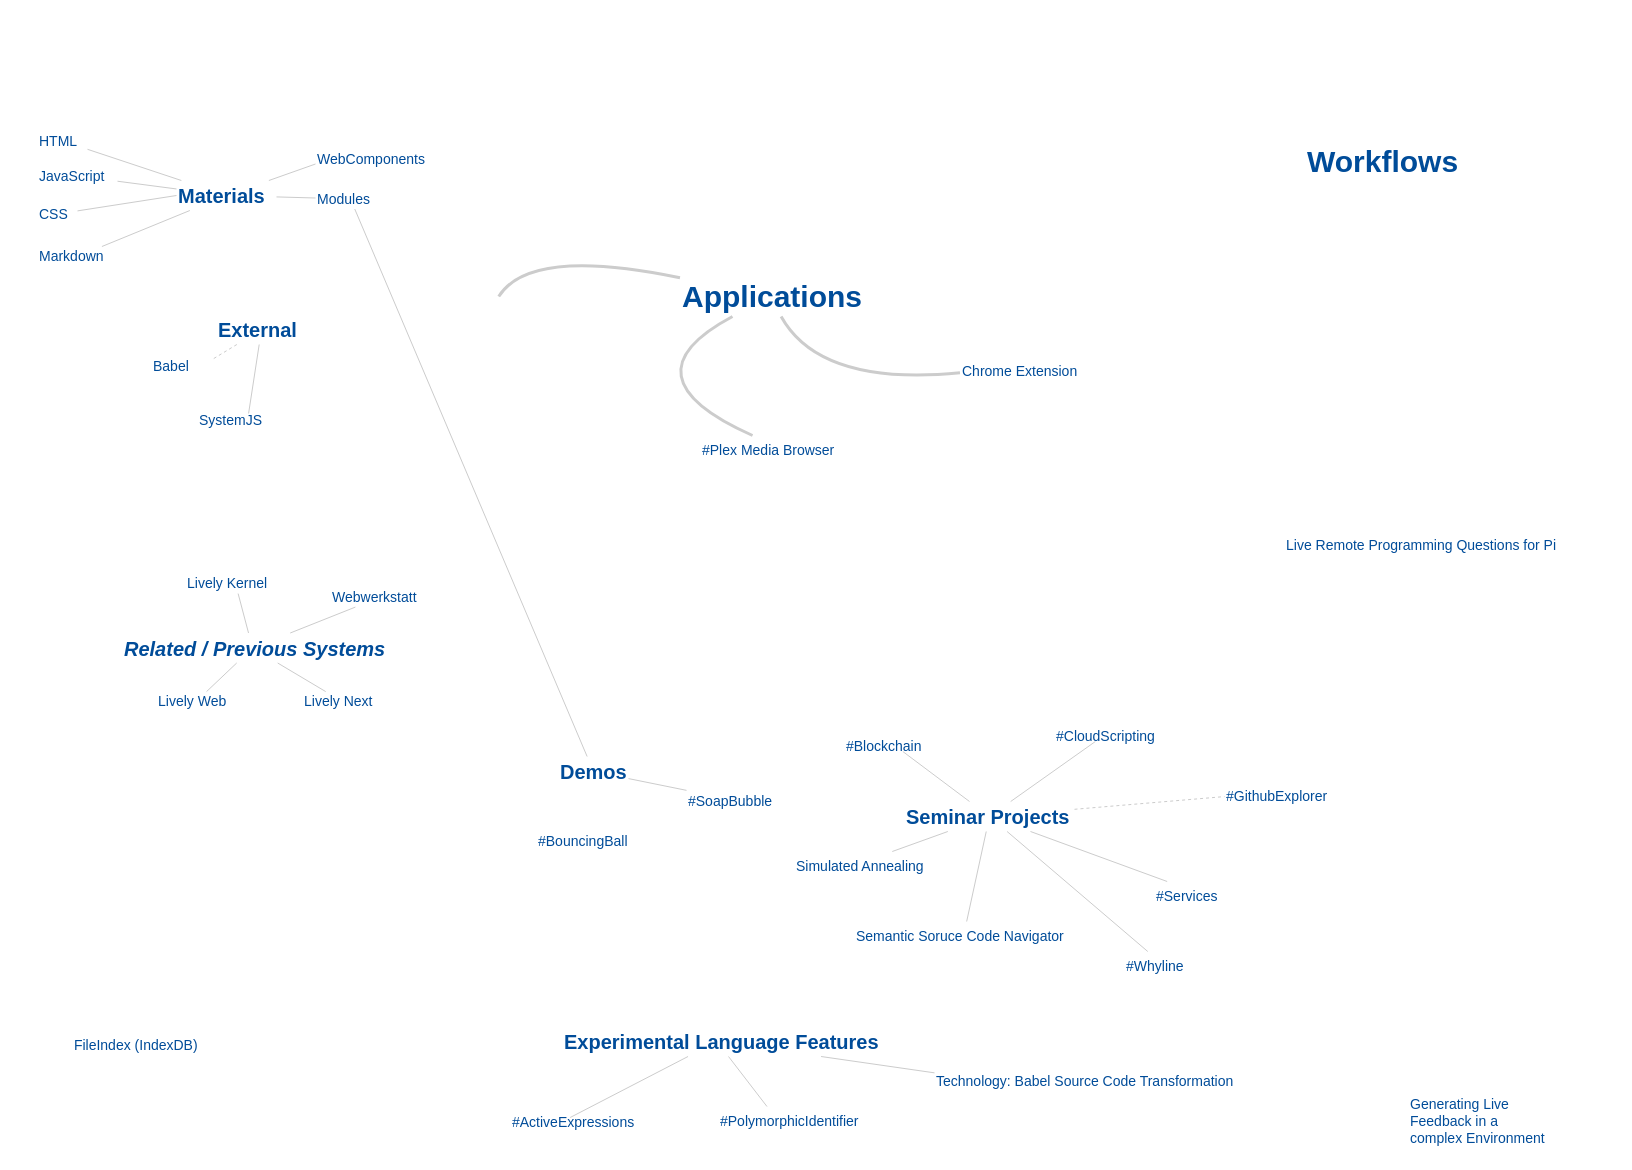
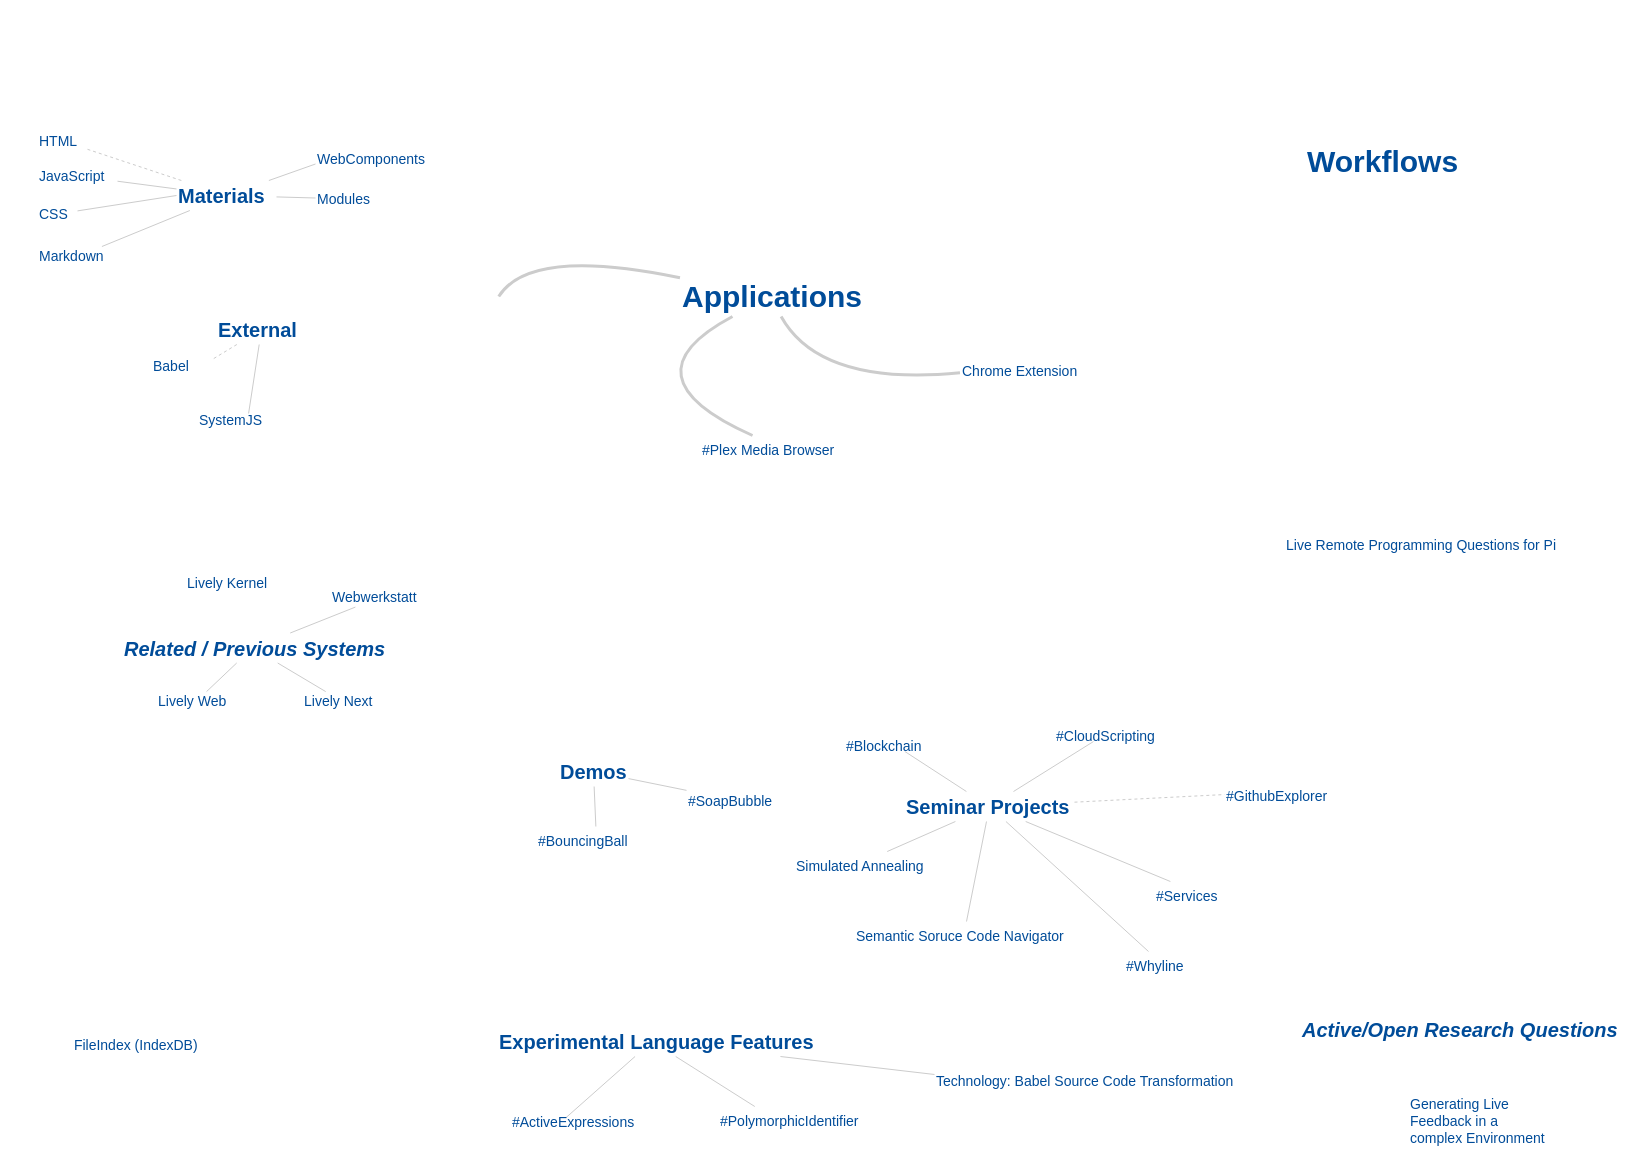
edge "HTML" -- "Materials": style solid -> dashed
edge "Modules" -- "Demos": now "#BouncingBall" -- "Demos"
edge "Lively Kernel" -- "Related / Previous Systems": removed
node "Seminar Projects": moved (990, 817) -> (990, 807)
node "Active/Open Research Questions": added
node "Experimental Language Features": moved (717, 1042) -> (652, 1042)
